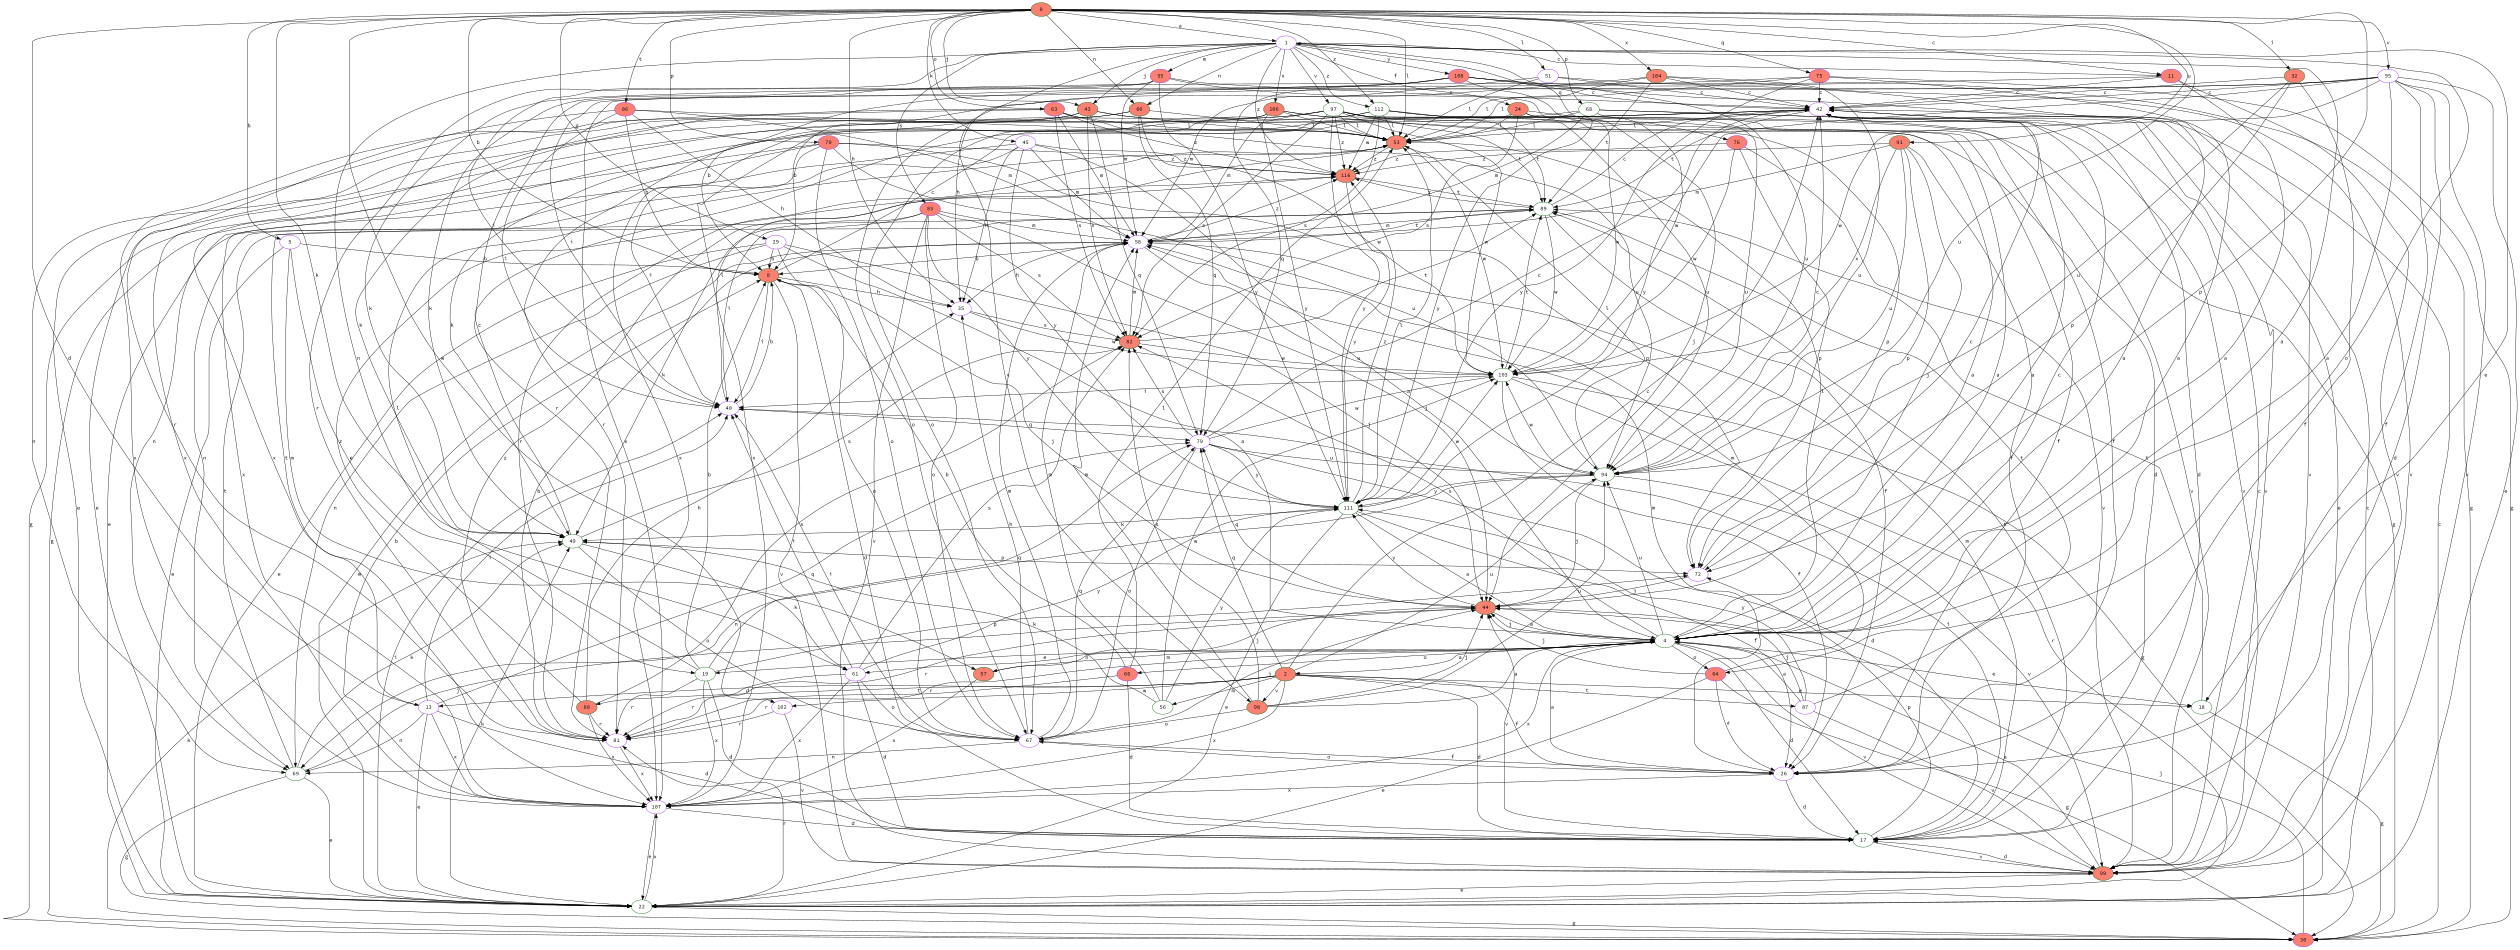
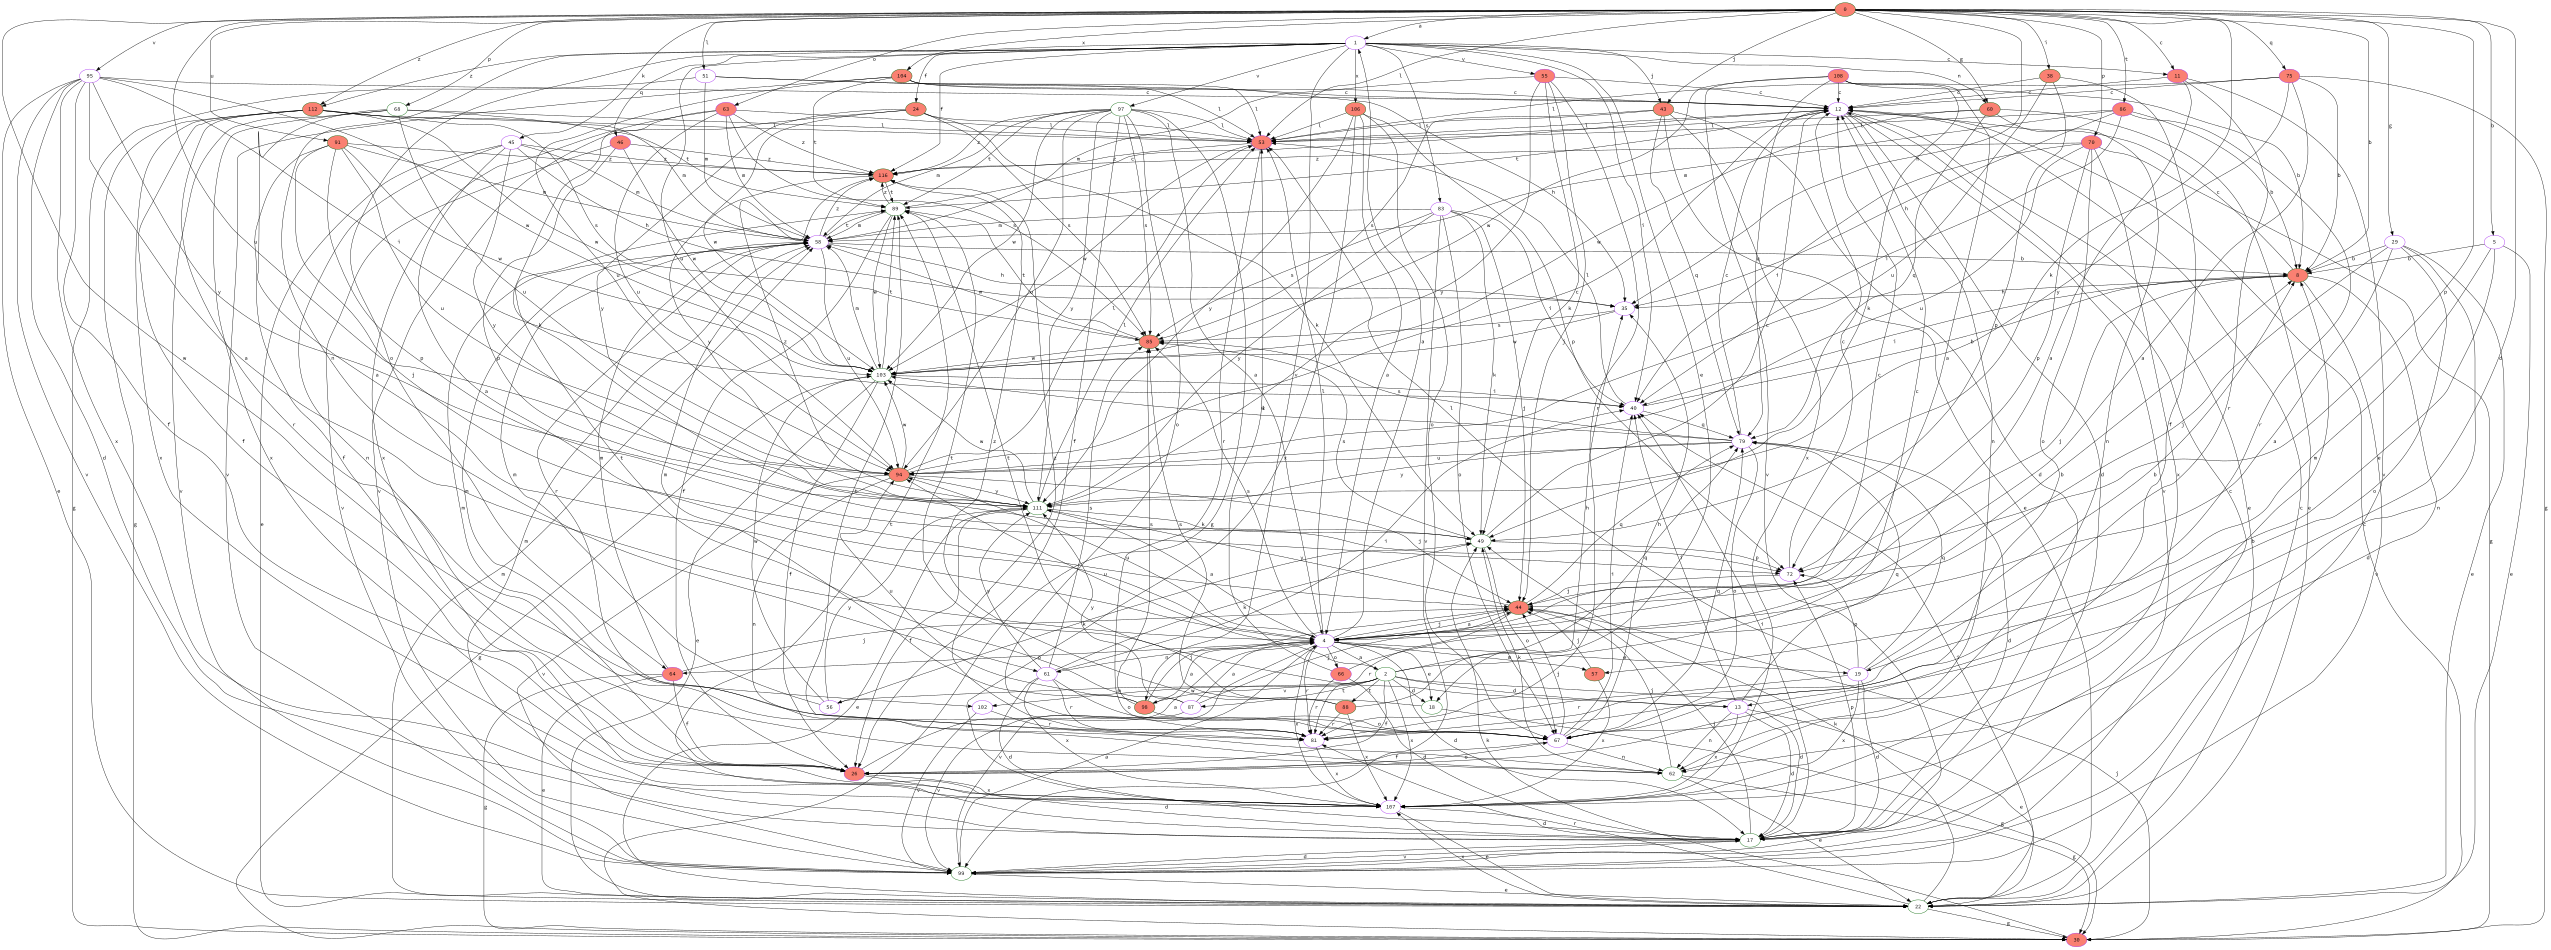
edge "0" -> "60": label "n" -> "g"
edge "1" -> "55": label "m" -> "v"
edge "1" -> "108": removed, label "y"
node "32": label "32" -> "38"
edge "1" -> "116": label "z" -> "f"
node "112": fillcolor white -> salmon
node "42": label "42" -> "12"
edge "112" -> "116": now "112" -> "103"
node "53": color darkgreen -> purple
node "76": label "76" -> "46"
node "83": fillcolor salmon -> white
edge "91" -> "103": label "x" -> "w"
edge "103" -> "58": added, label "m"
node "82": label "82" -> "85"
node "94": fillcolor white -> salmon
edge "58" -> "81": label "b" -> "r"
edge "49" -> "61": reversed
node "4": color darkgreen -> purple
edge "103" -> "22": label "r" -> "e"
node "19": color darkgreen -> purple
node "2": fillcolor salmon -> white
edge "2" -> "18": label "e" -> "d"
node "56": color darkgreen -> purple
edge "17" -> "44": label "v" -> "j"
node "69": label "69" -> "62"
node "26": fillcolor white -> salmon
node "99": fillcolor salmon -> white
